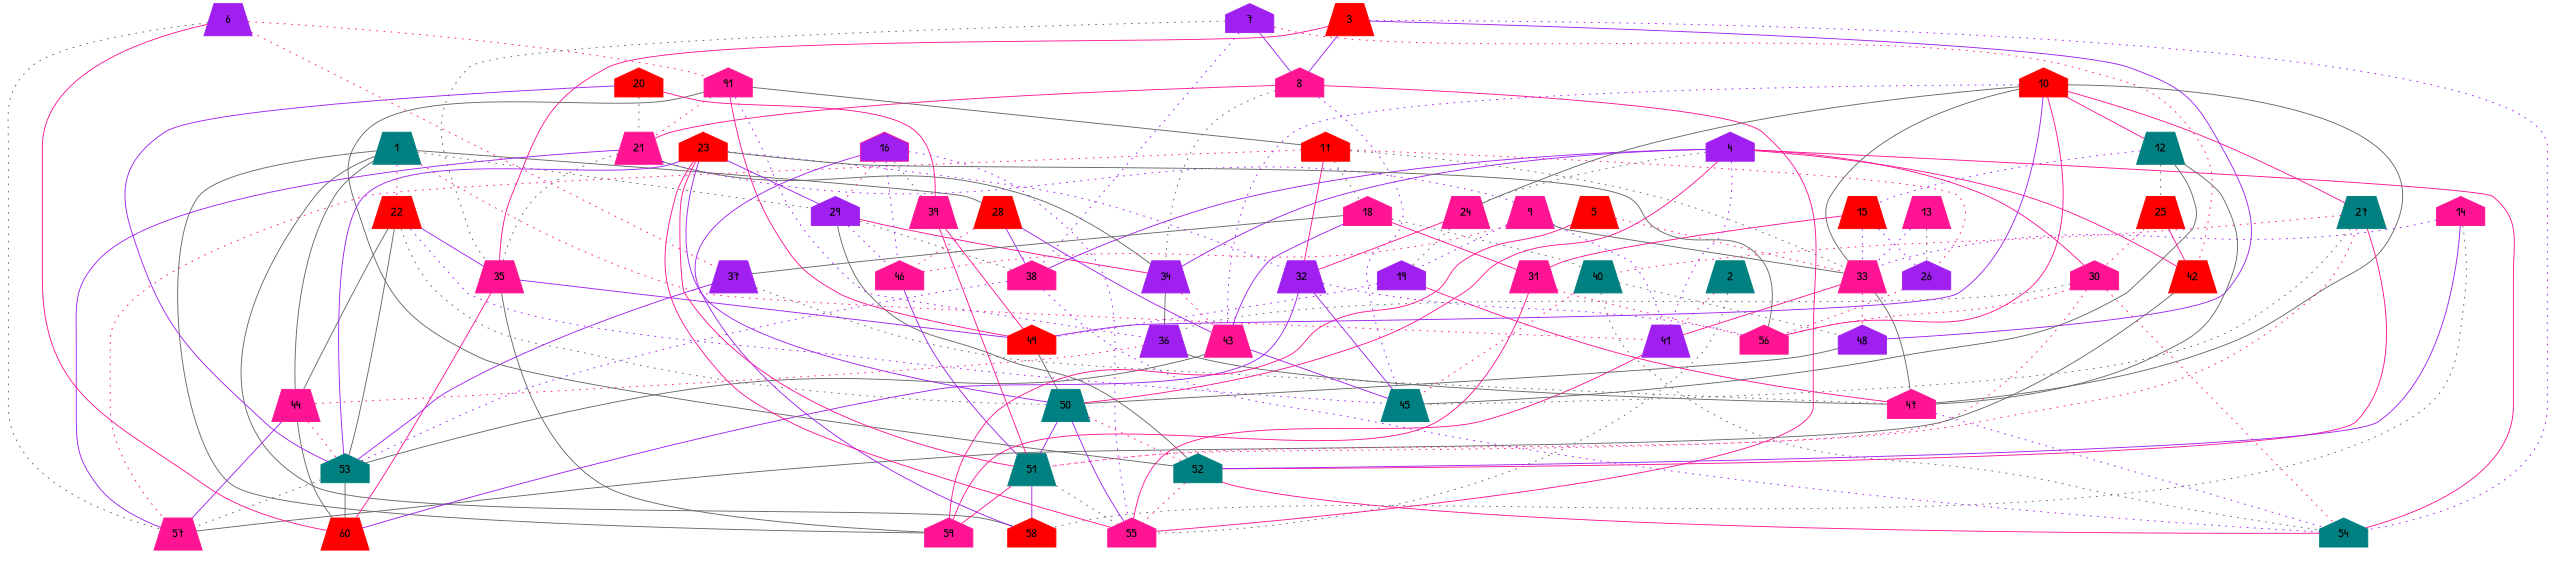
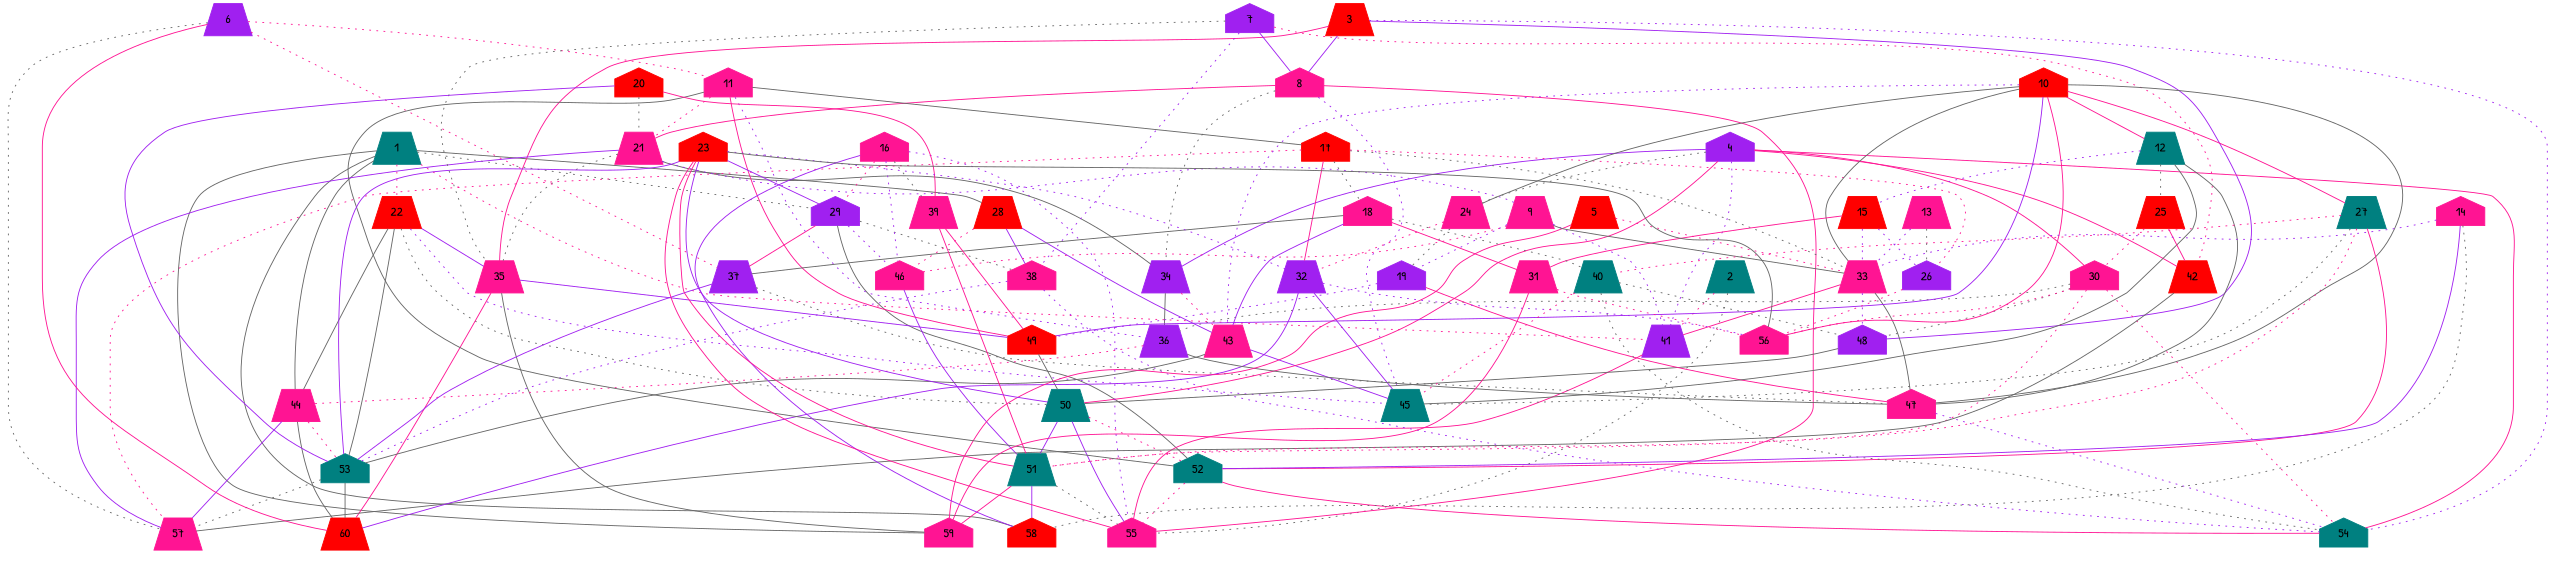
node "91": label "91" -> "11"
node "16": fillcolor purple -> deeppink
edge "4" -- "38": removed
edge "24" -- "32": style solid -> dotted
edge "29" -- "34": now "29" -- "37"
edge "33" -- "48": color deeppink -> purple
edge "30" -- "48": added
